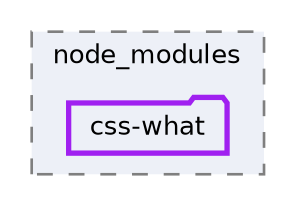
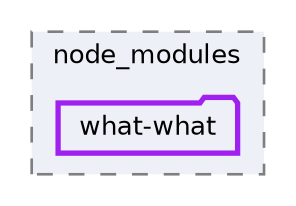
node "css-what": label "css-what" -> "what-what"
